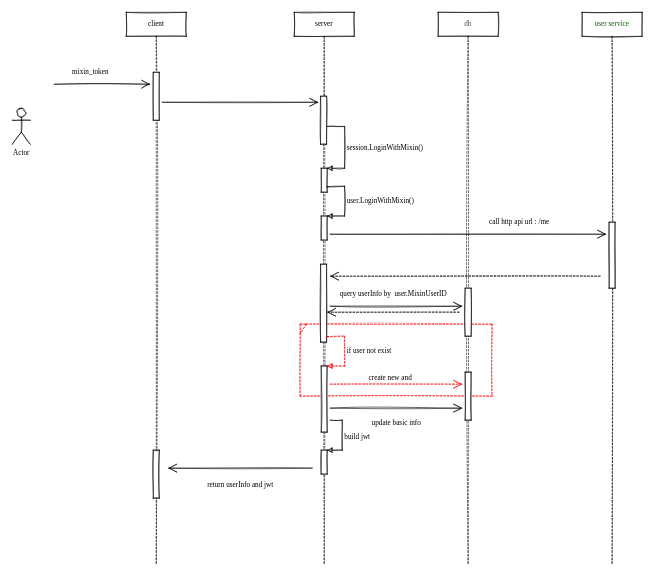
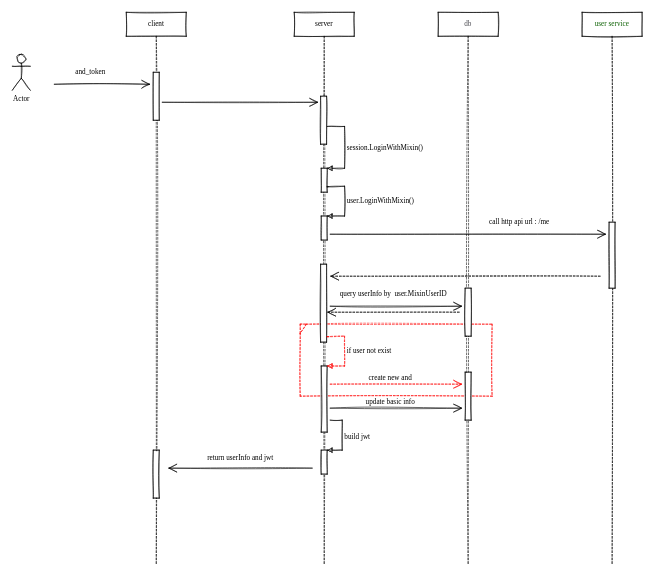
node "mixin_token": label "mixin_token" -> "and_token"
node "Actor": moved (21, 126) -> (21, 72)
node "update basic info": moved (396, 423) -> (390, 402)
node "return userInfo and jwt": moved (240, 485) -> (240, 458)
